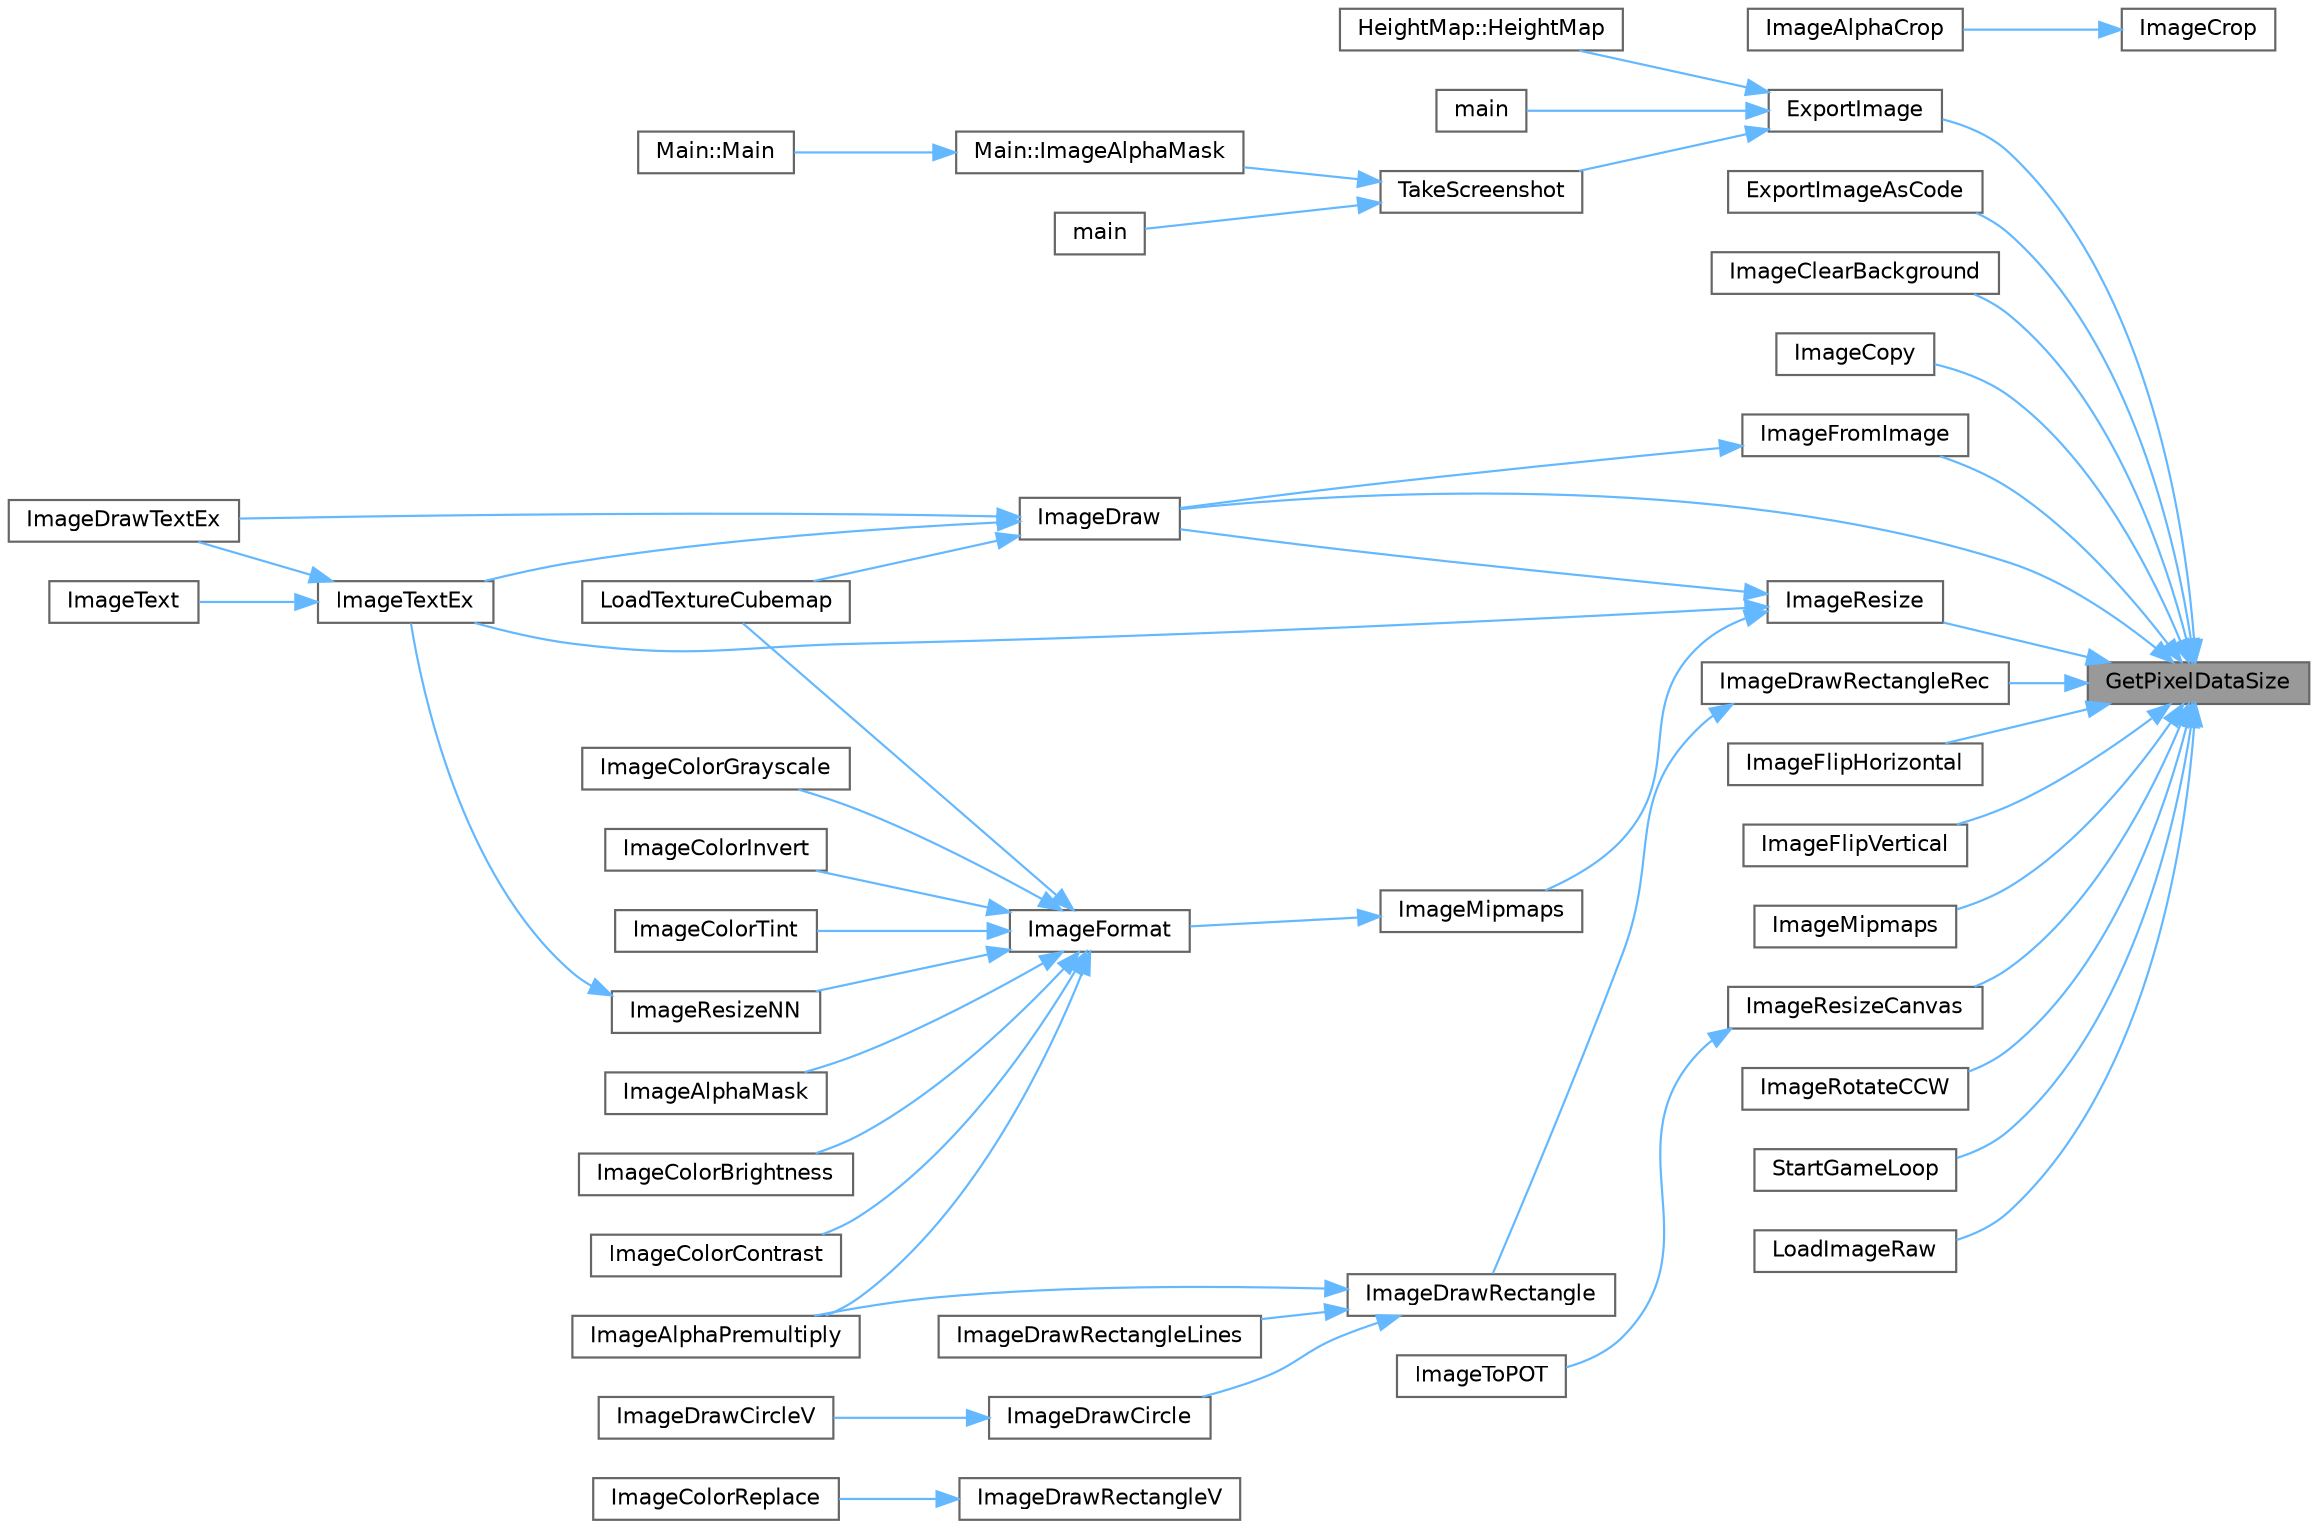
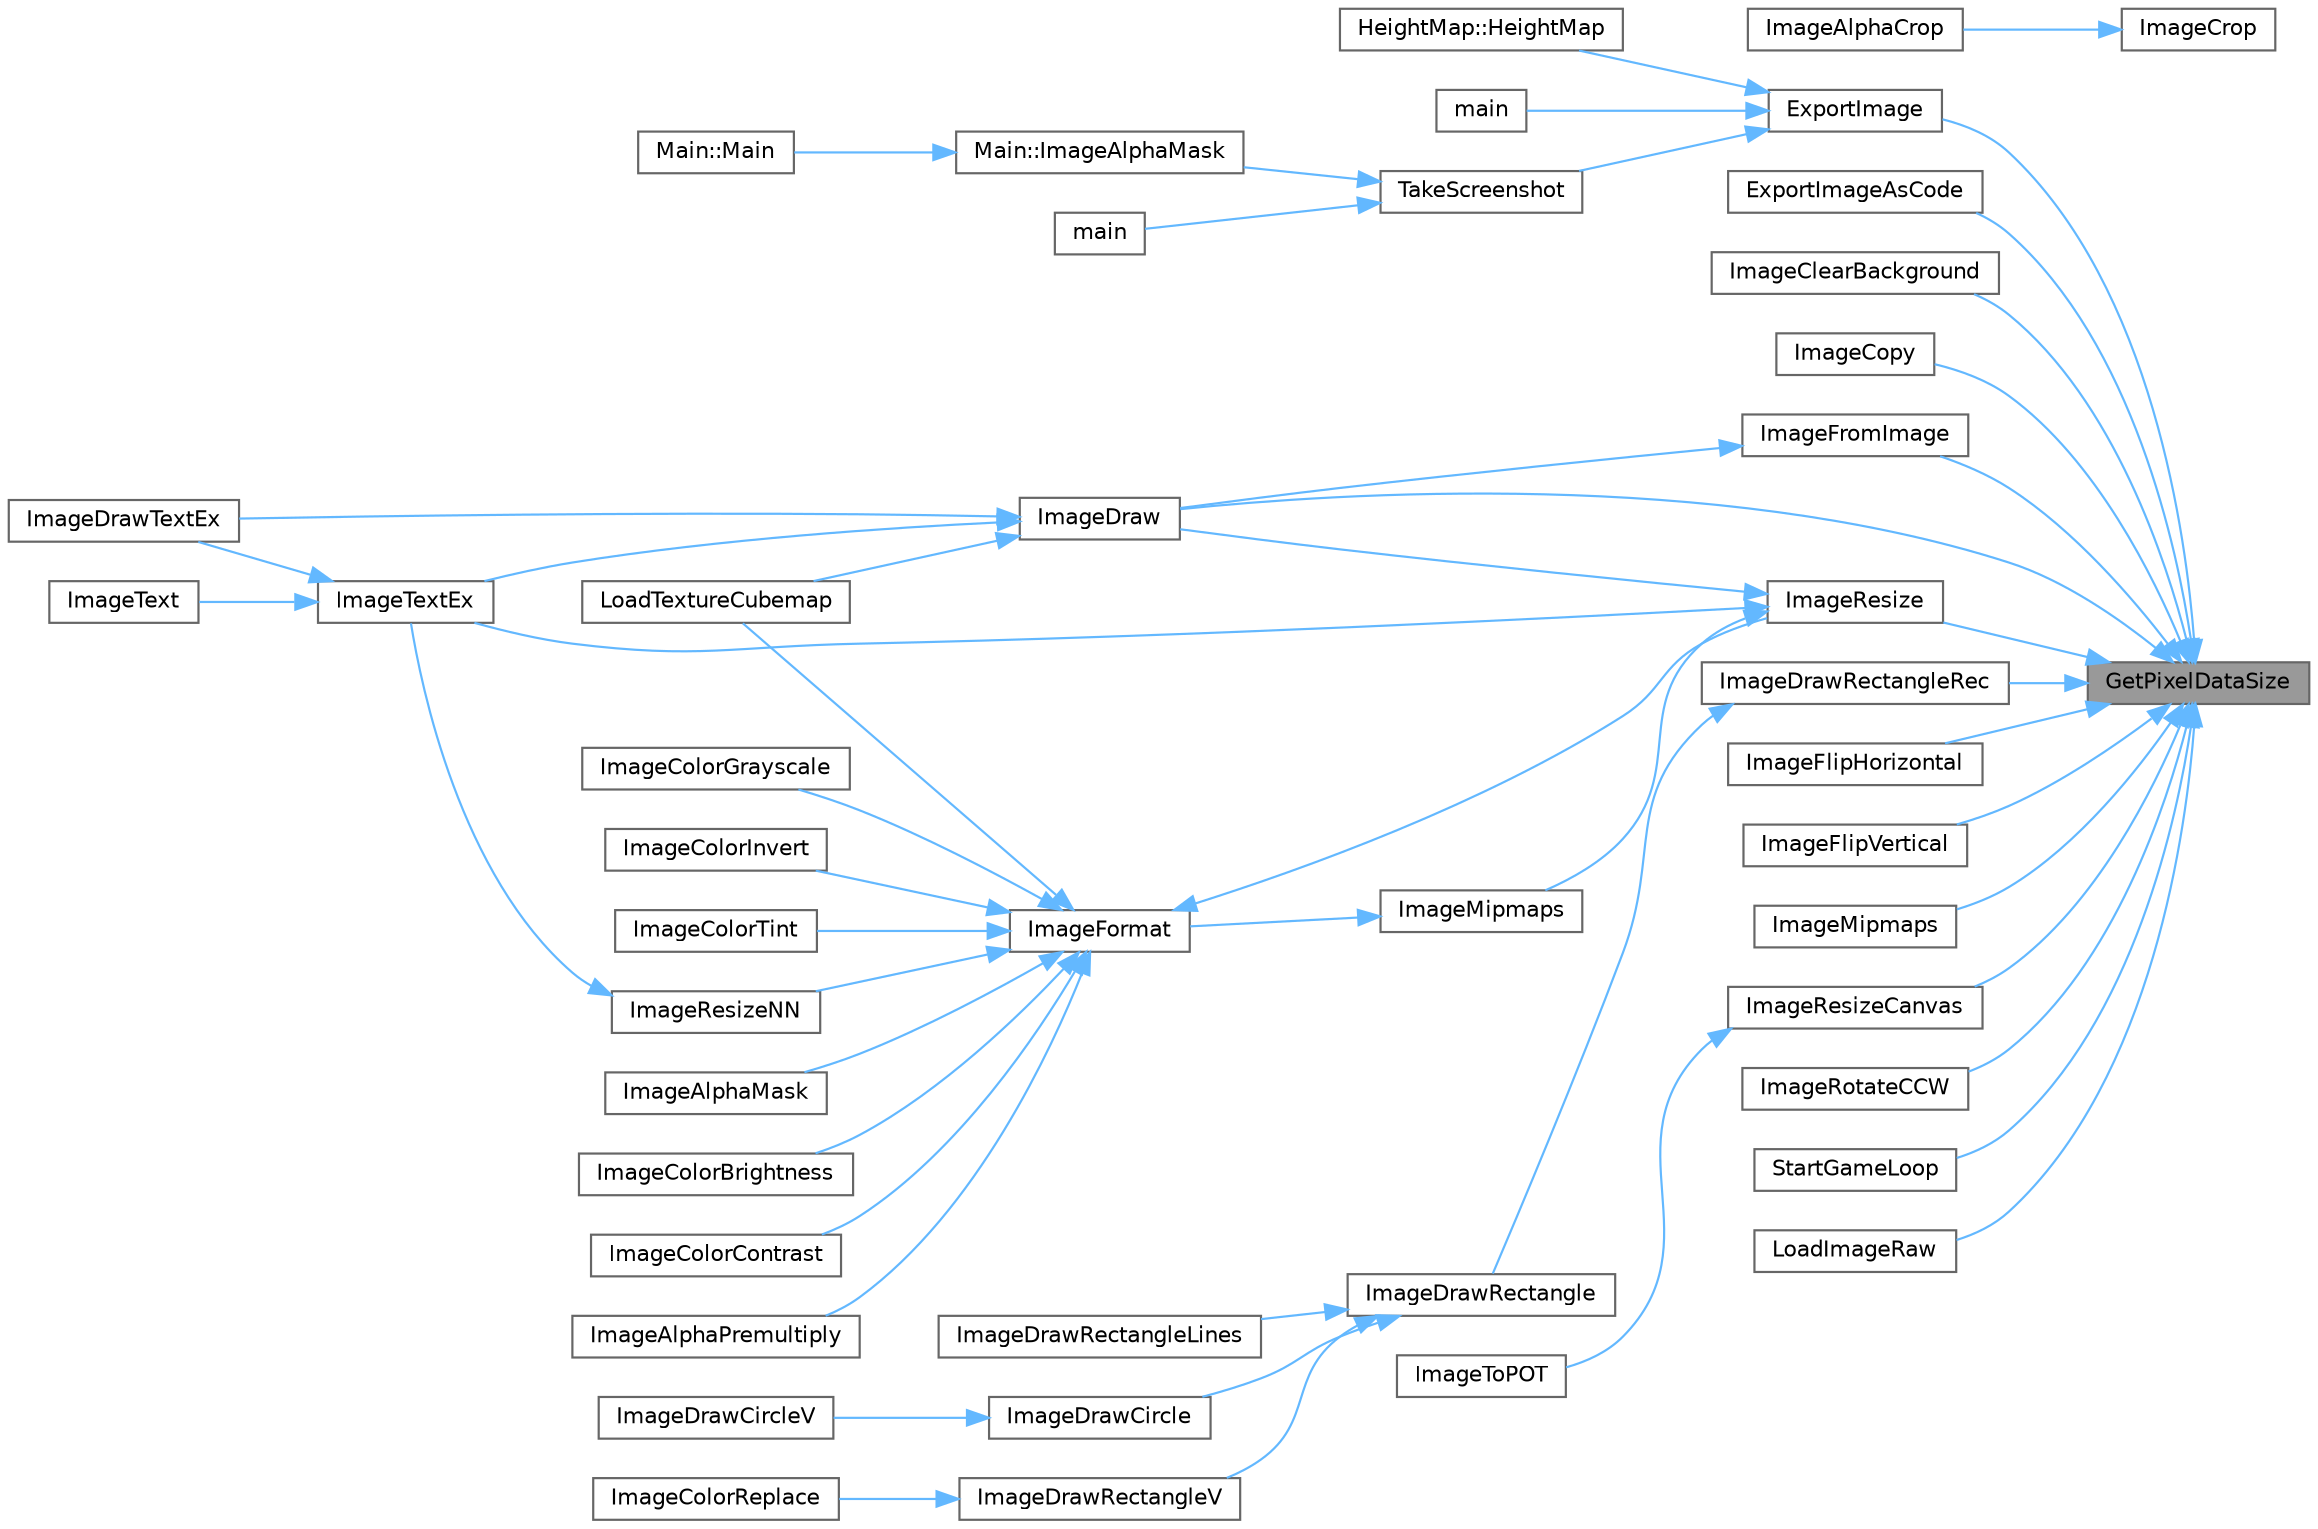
edge "ImageResize" -> "ImageFormat": added
edge "ImageAlphaPremultiply" -> "ImageDrawRectangle": now "ImageDrawRectangleV" -> "ImageDrawRectangle"
